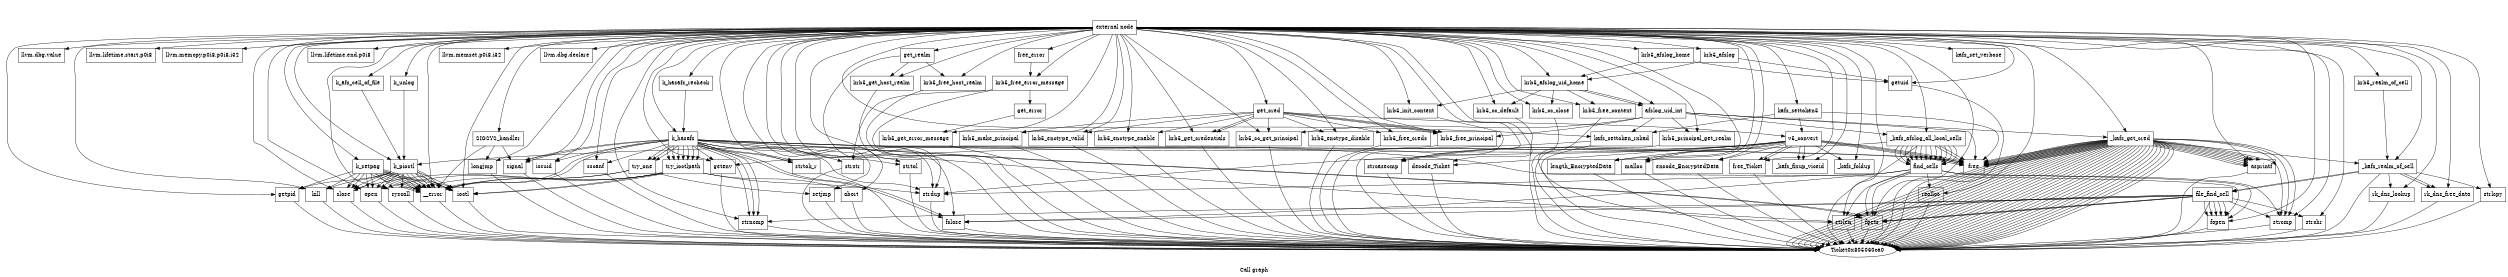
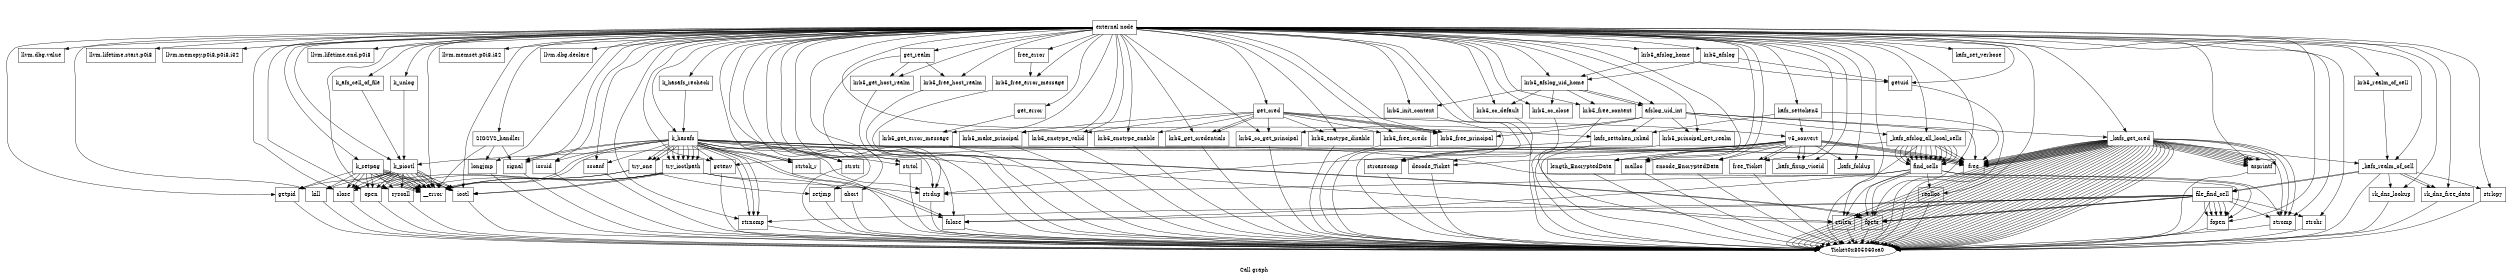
edge "krb5_free_error_message" -> "get_error": now "external node" -> "get_error"
edge "krb5_free_error_message" -> "strstr": now "external node" -> "strstr"
edge "__error" -> "Ticket0x805060ca0": removed
